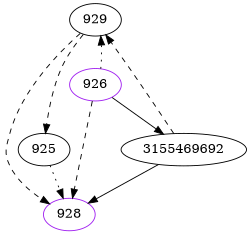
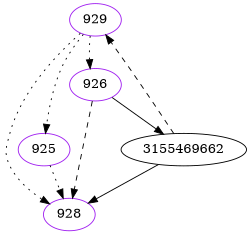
node "929": color black -> purple
edge "926" -> "929": reversed
edge "929" -> "925": style dashed -> dotted
edge "929" -> "928": style dashed -> dotted
node "925": color black -> purple
node "3155469692": label "3155469692" -> "3155469662"
